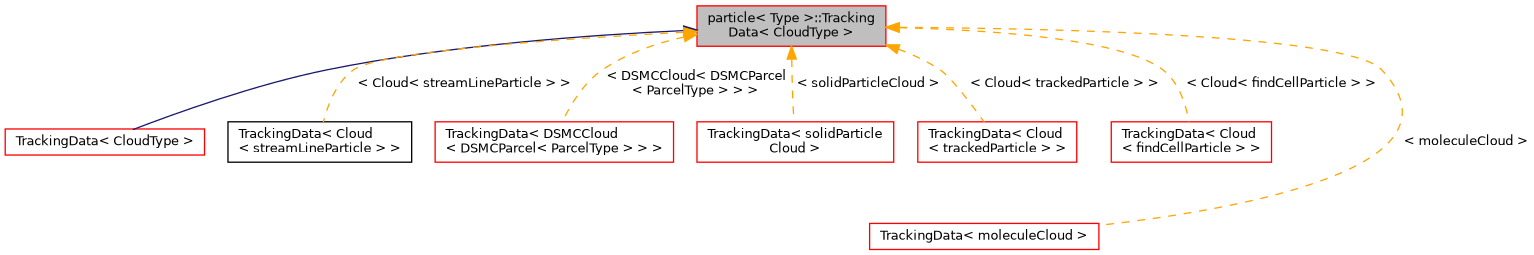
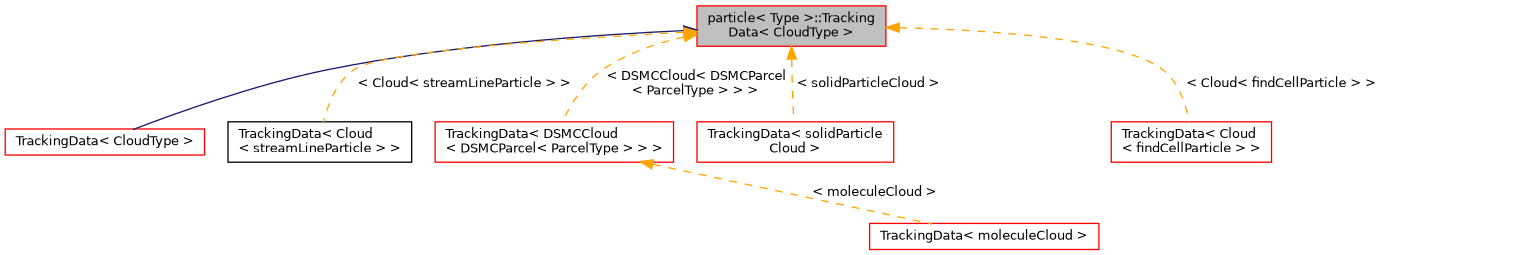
edge "TrackingData< moleculeCloud >" -> "particle< Type >::Tracking Data< CloudType >": now "TrackingData< moleculeCloud >" -> "TrackingData< DSMCCloud < DSMCParcel< ParcelType > > >"
node "TrackingData< Cloud < trackedParticle > >": removed
